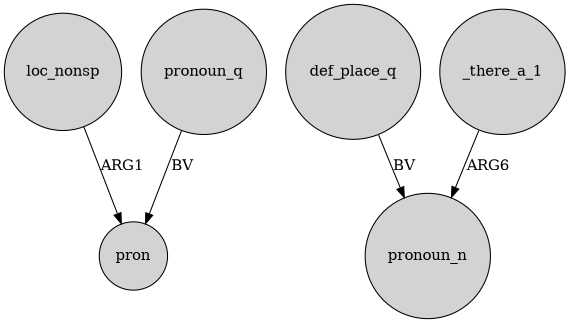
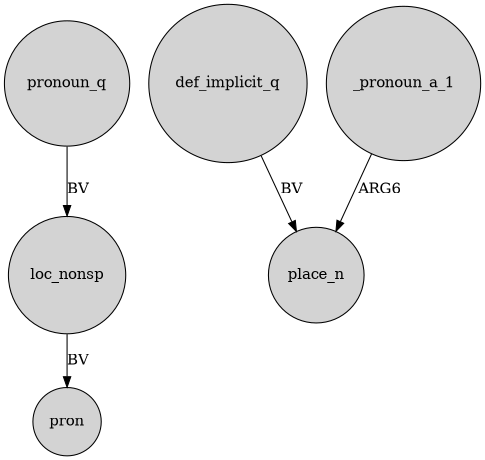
node "def_place_q": label "def_place_q" -> "def_implicit_q"
node "_there_a_1": label "_there_a_1" -> "_pronoun_a_1"
edge "loc_nonsp" -> "pron": label "ARG1" -> "BV"
edge "pronoun_q" -> "pron": now "pronoun_q" -> "loc_nonsp"
node "pronoun_n": label "pronoun_n" -> "place_n"
